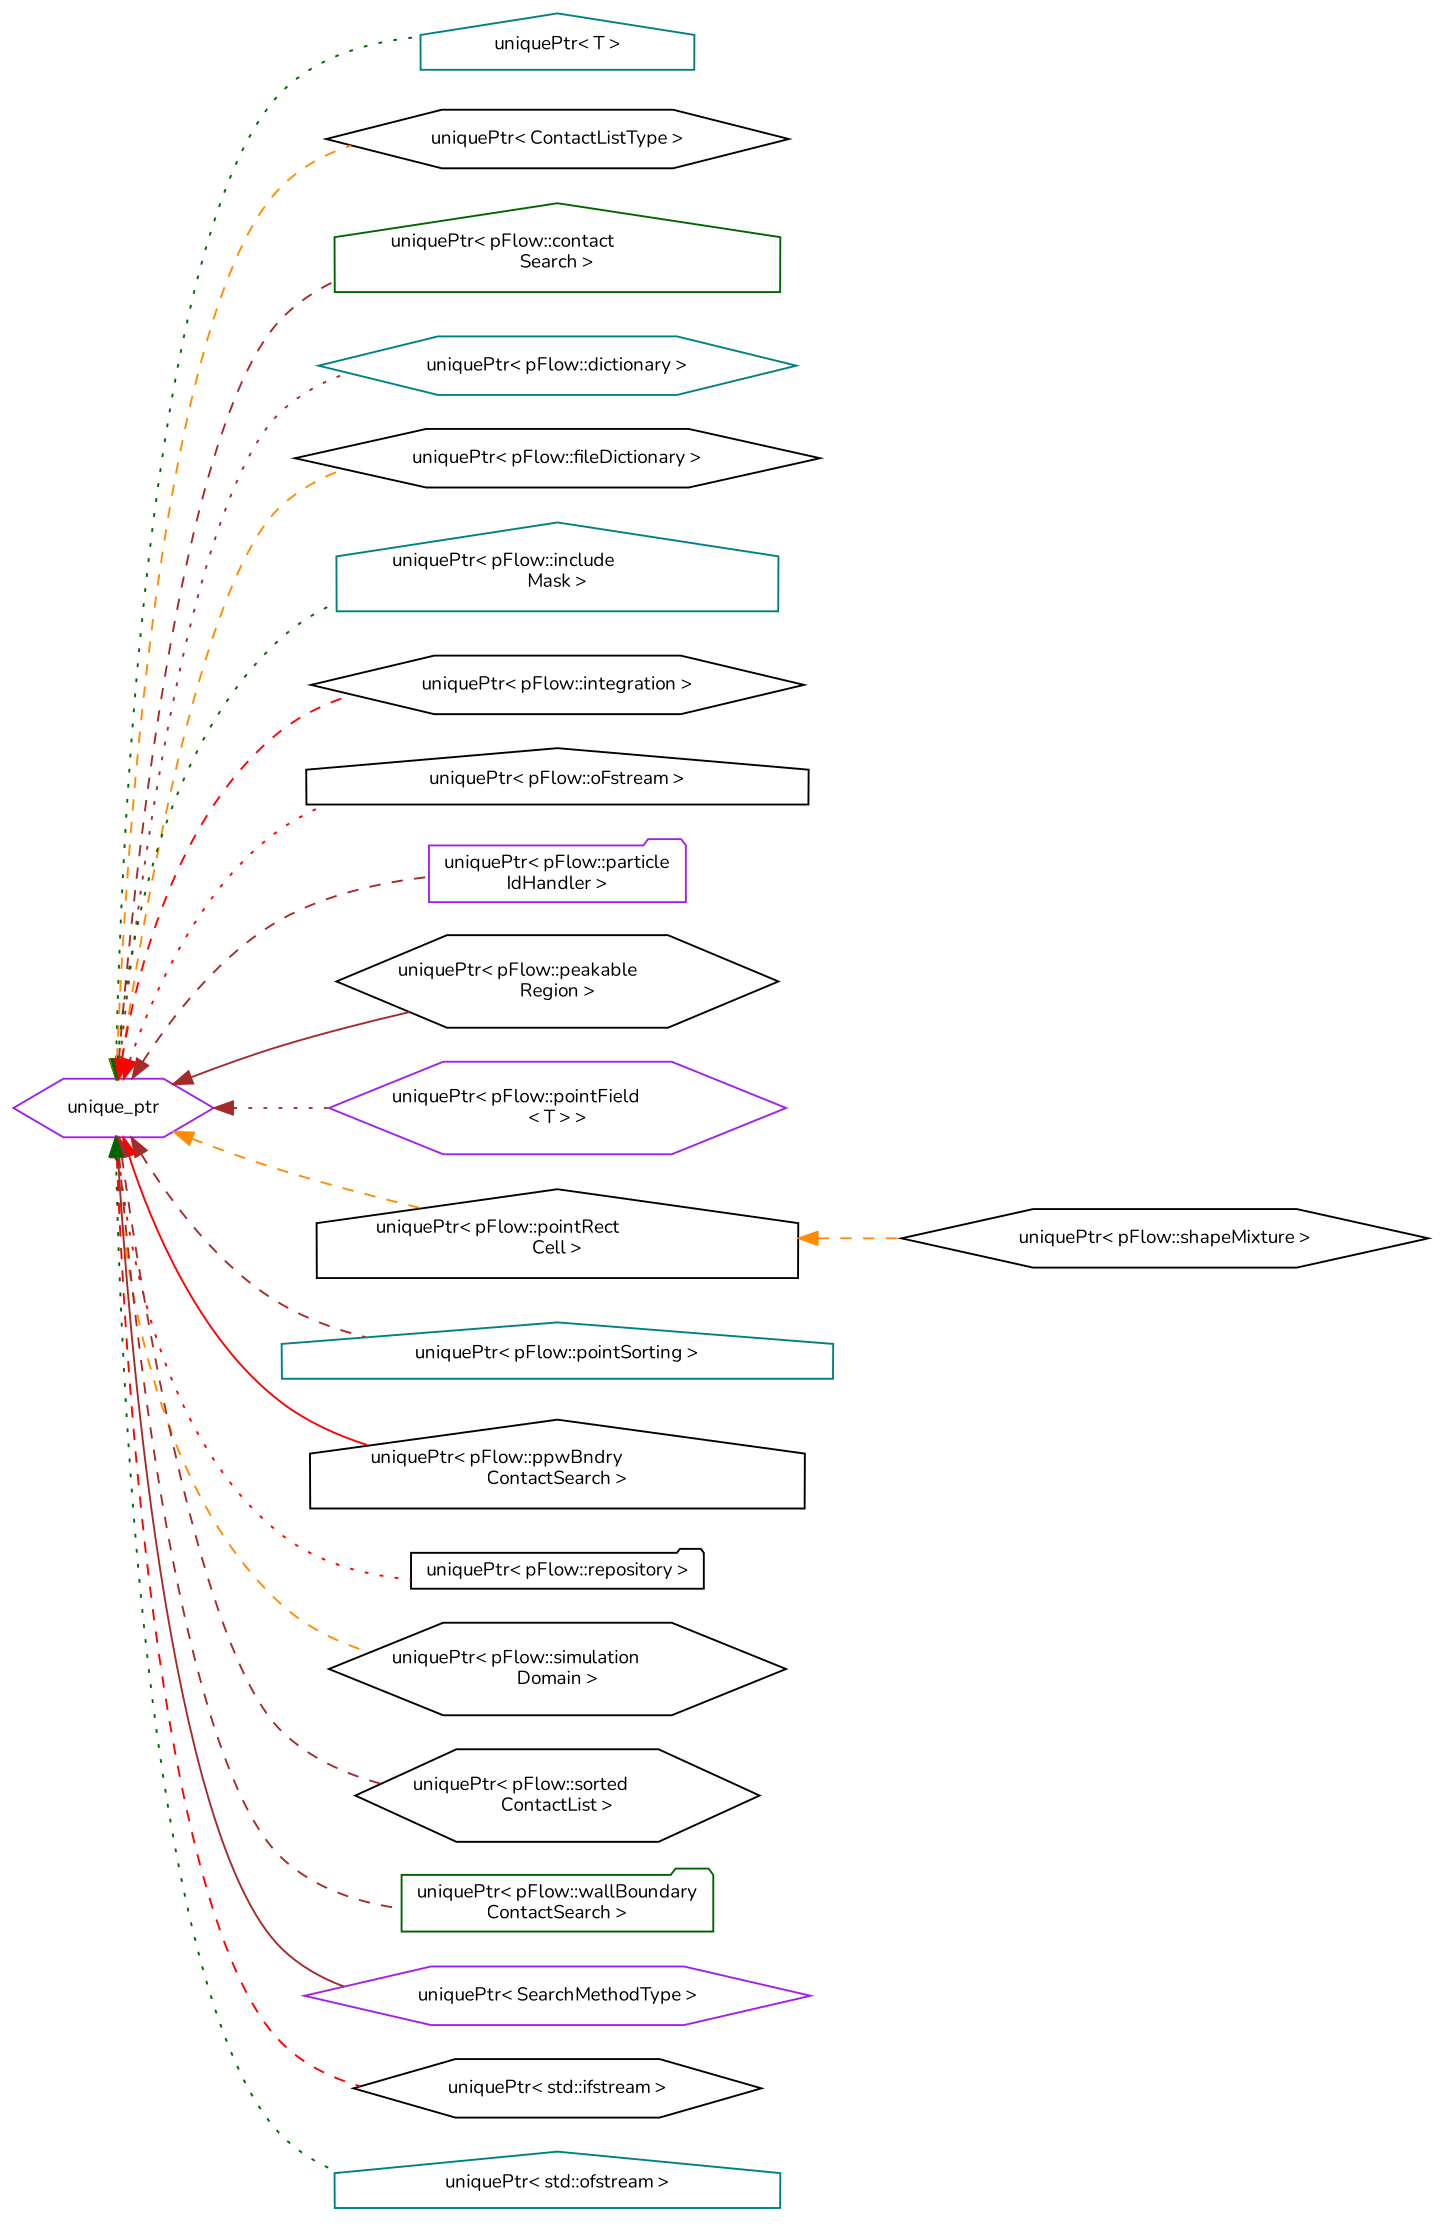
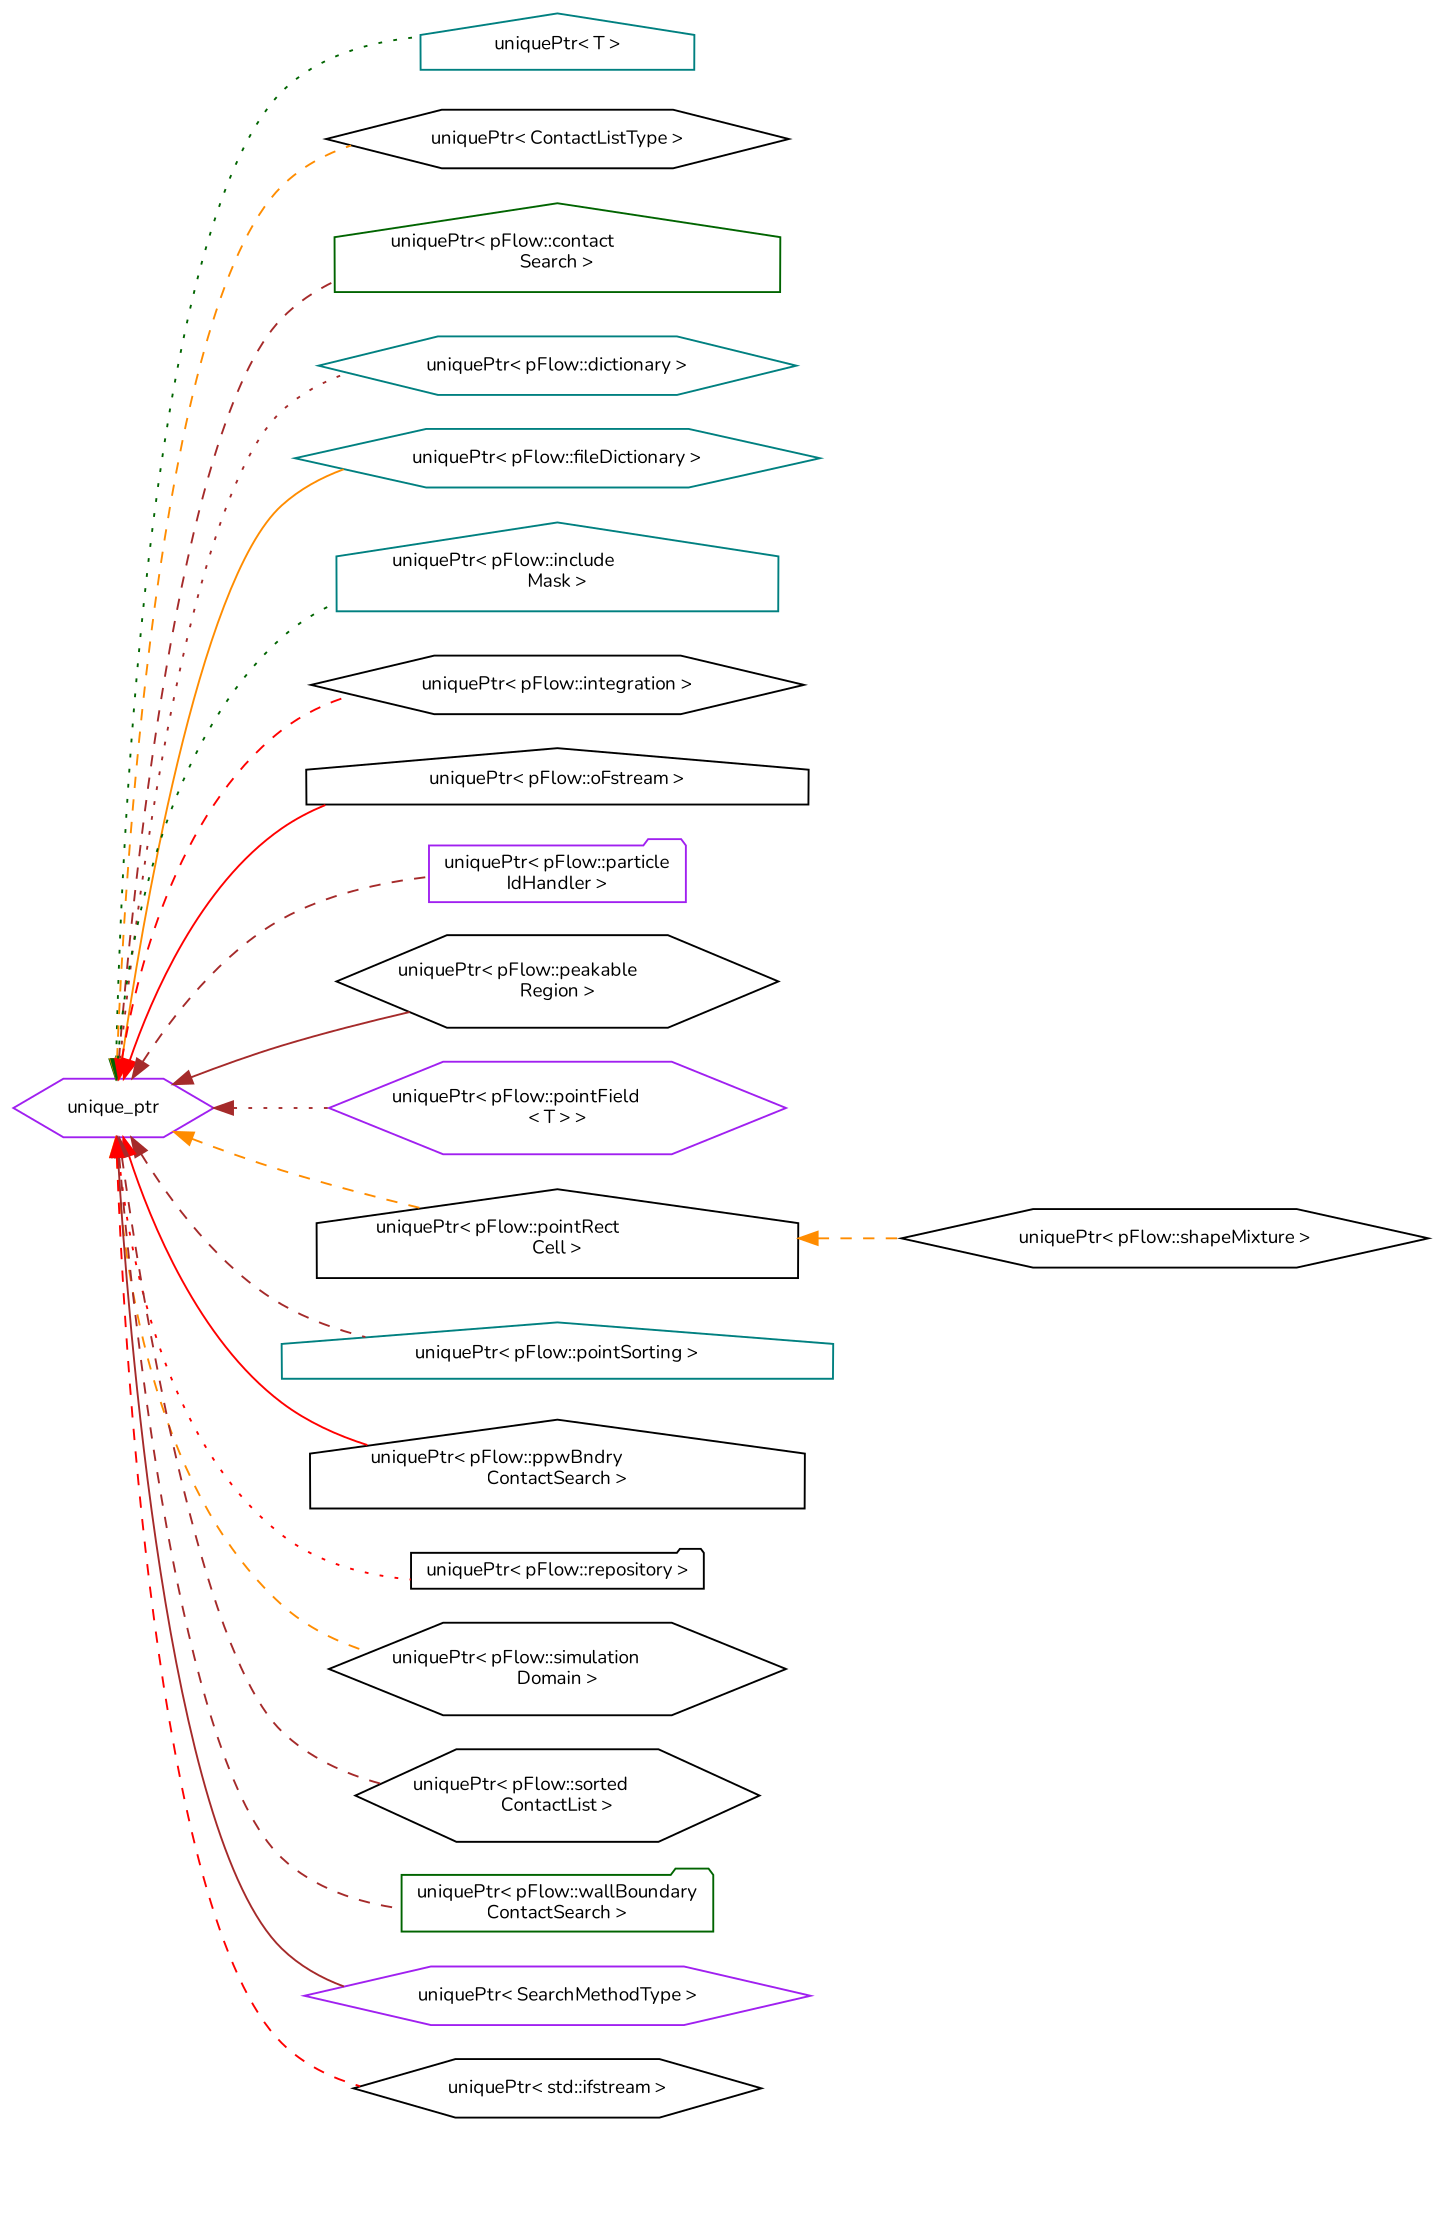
node "uniquePtr< pFlow::fileDictionary >": color black -> teal
edge "uniquePtr< pFlow::fileDictionary >" -> "unique_ptr": style dashed -> solid
edge "uniquePtr< pFlow::oFstream >" -> "unique_ptr": style dotted -> solid
node "uniquePtr< std::ofstream >": removed
